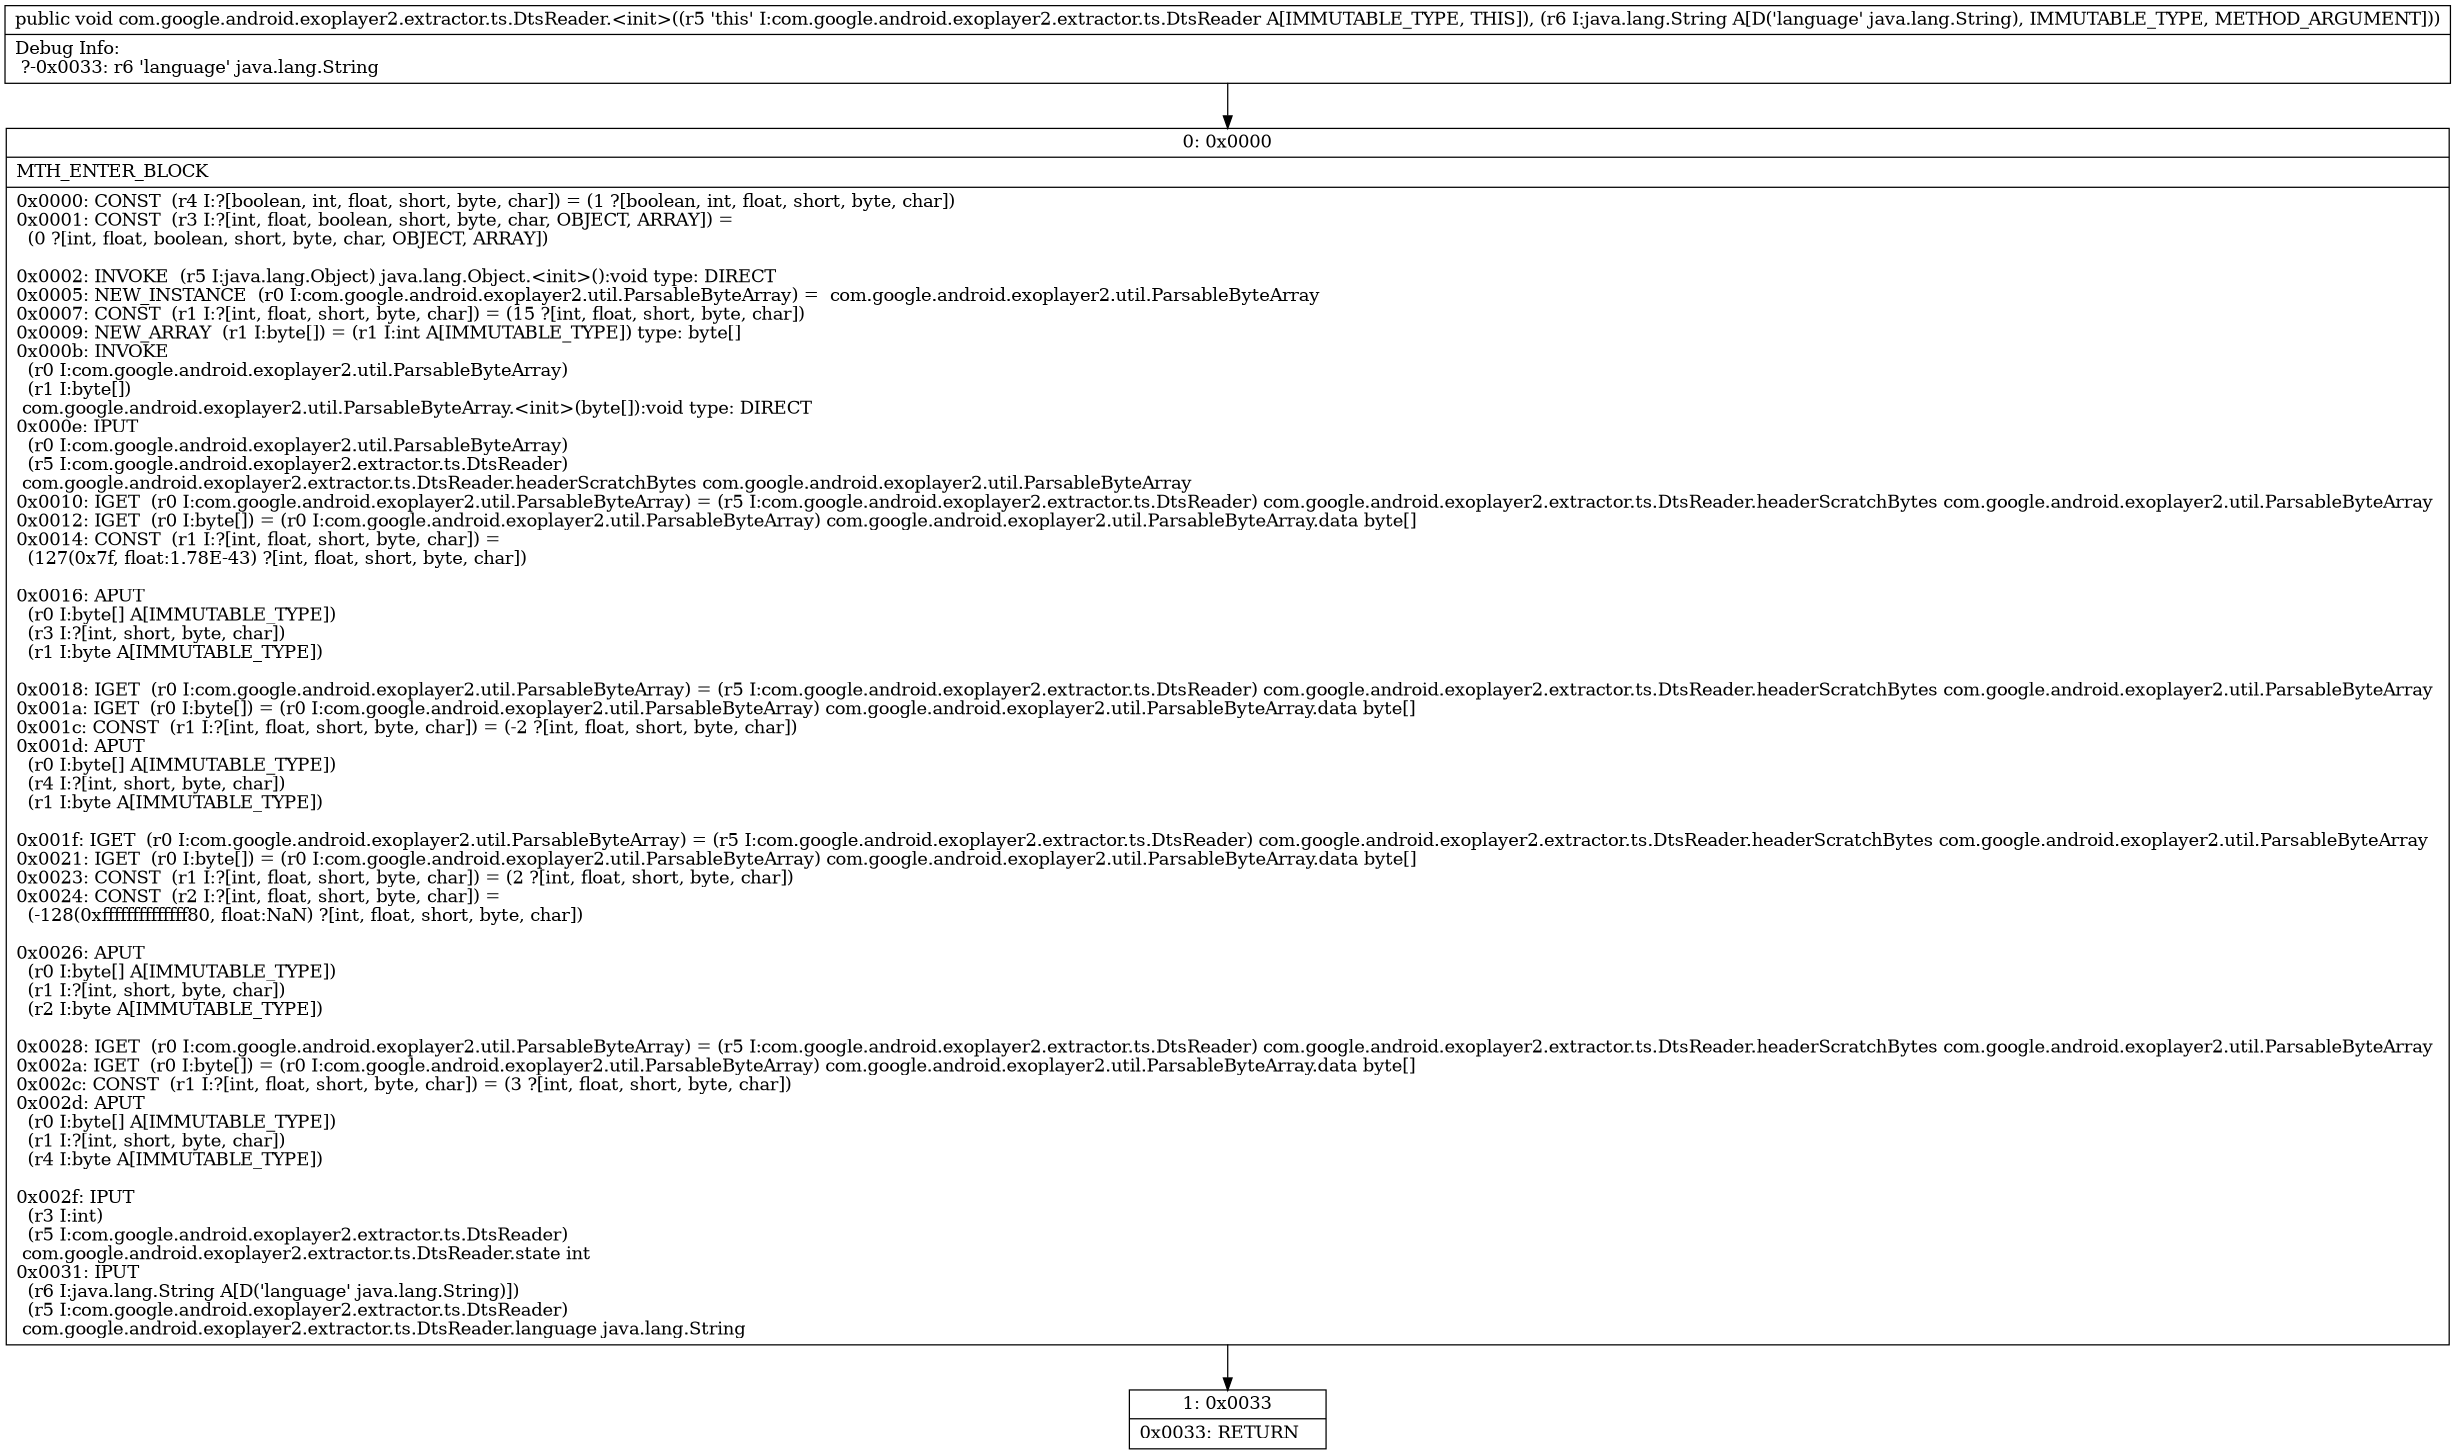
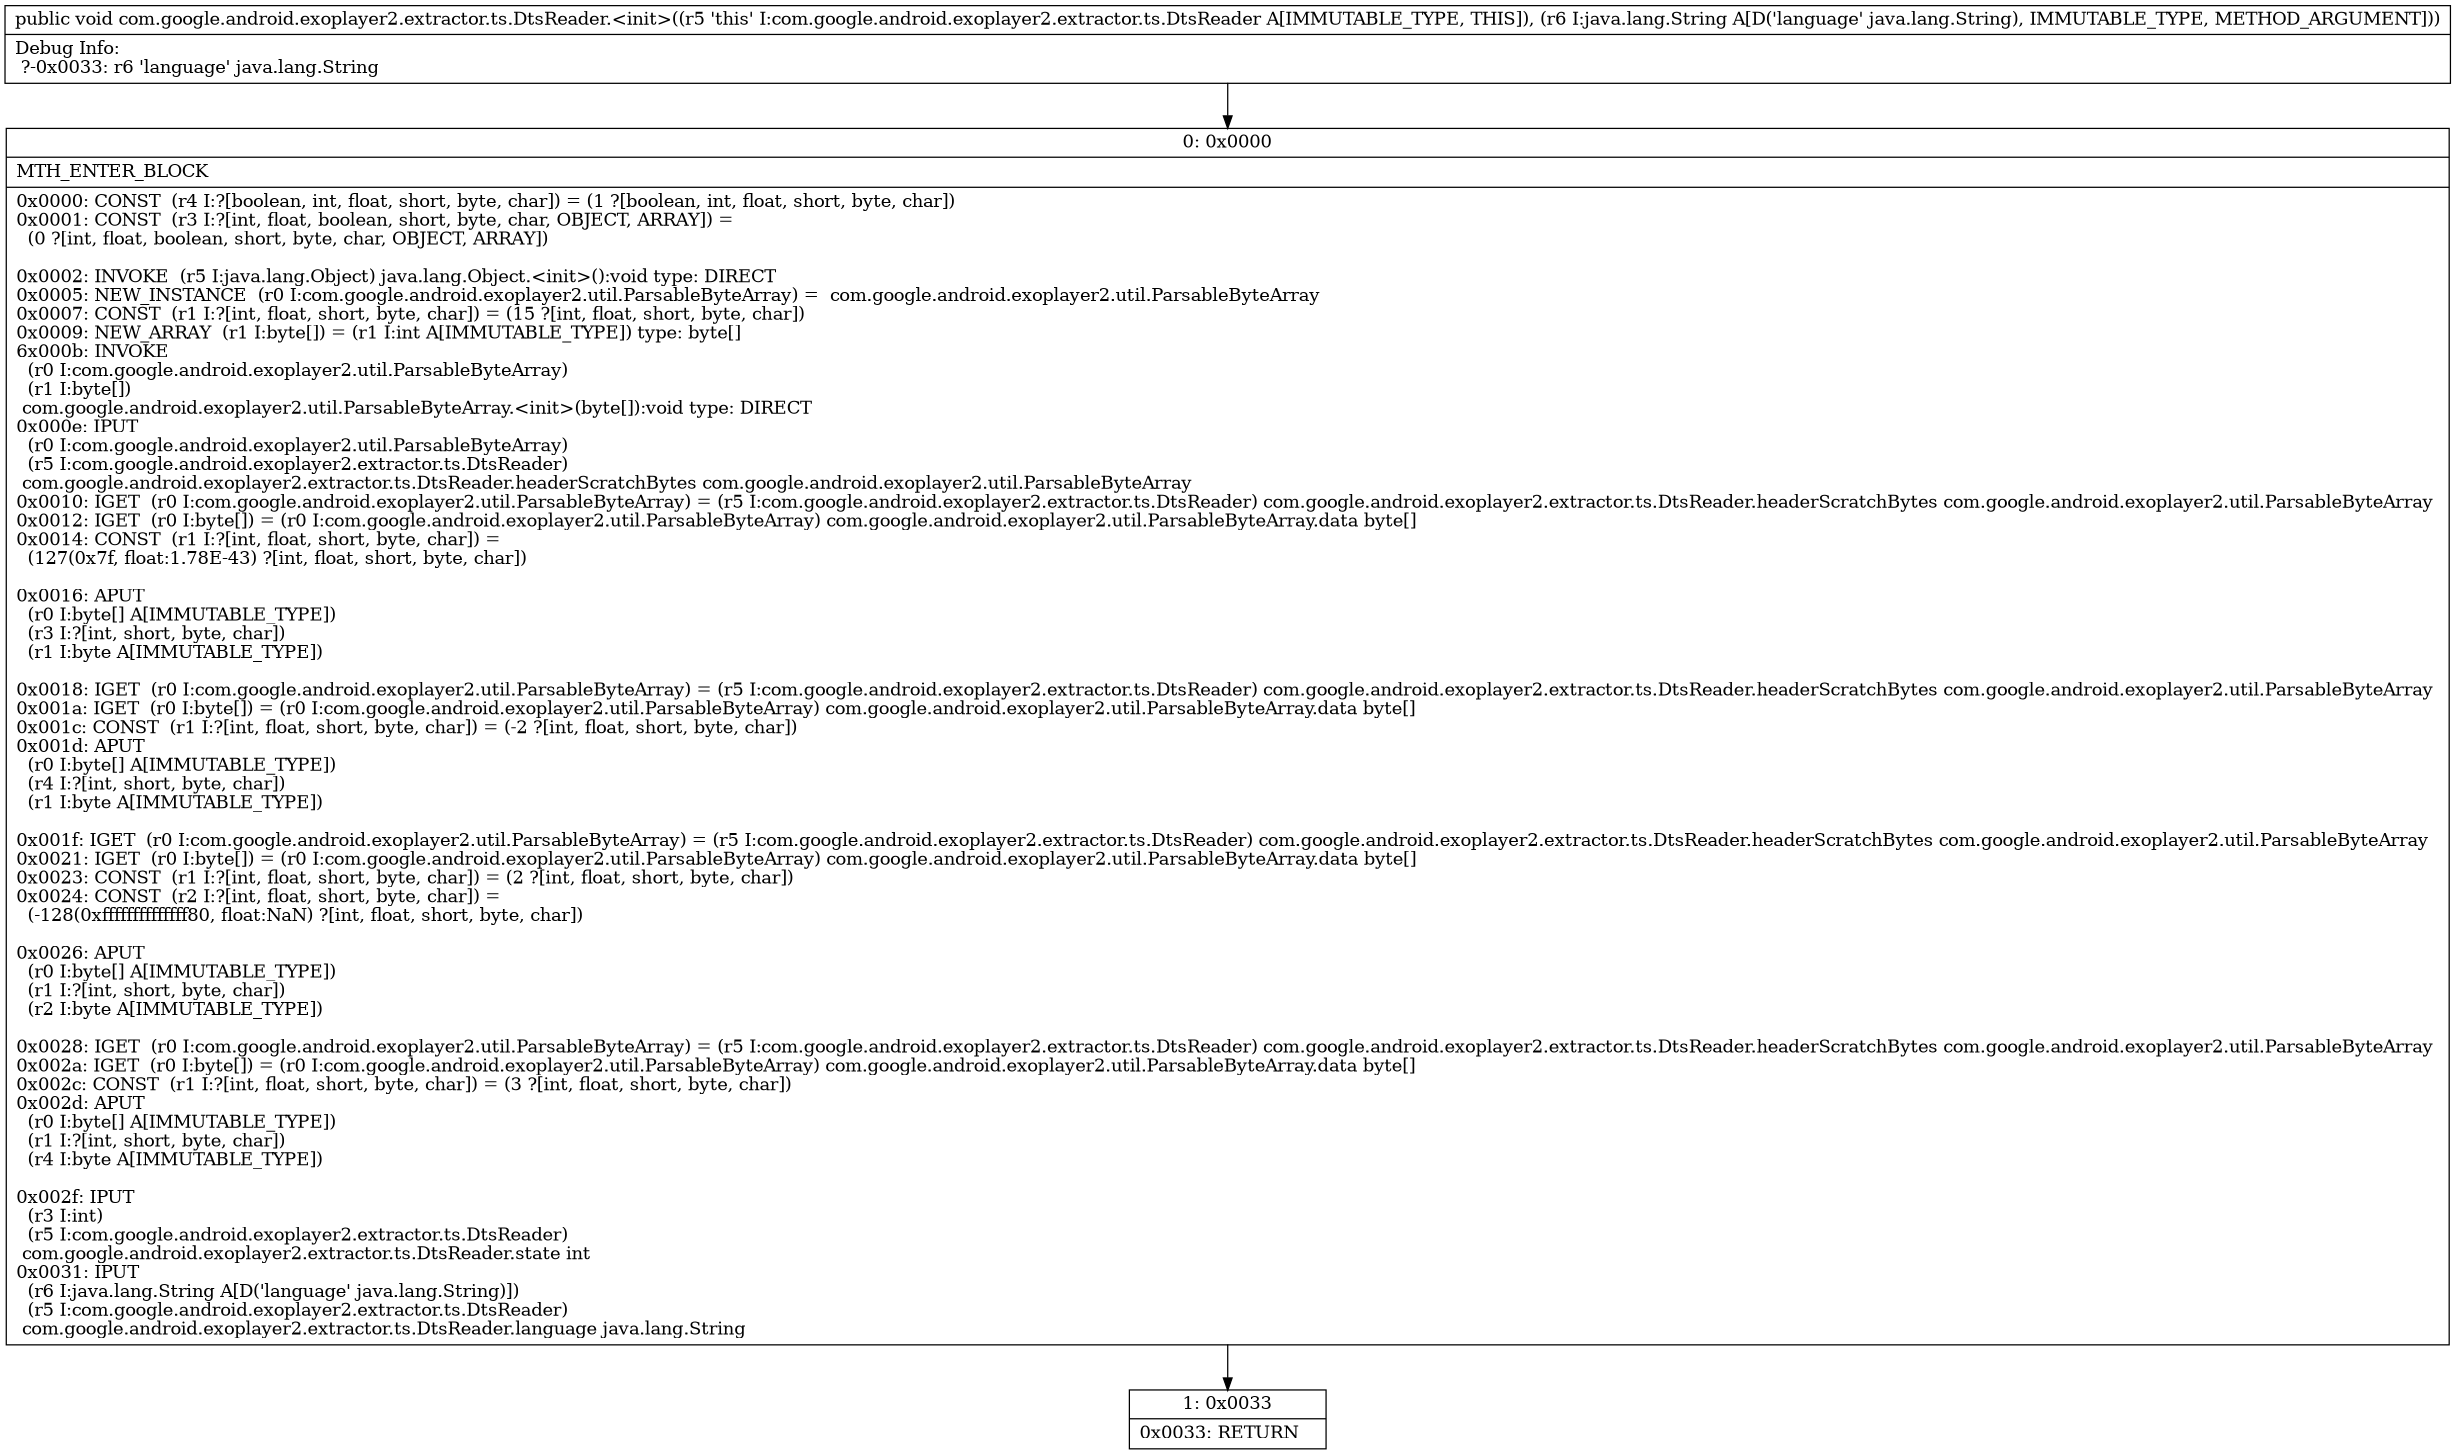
node "0: 0x0000": text "0x000b: INVOKE" -> "6x000b: INVOKE"
